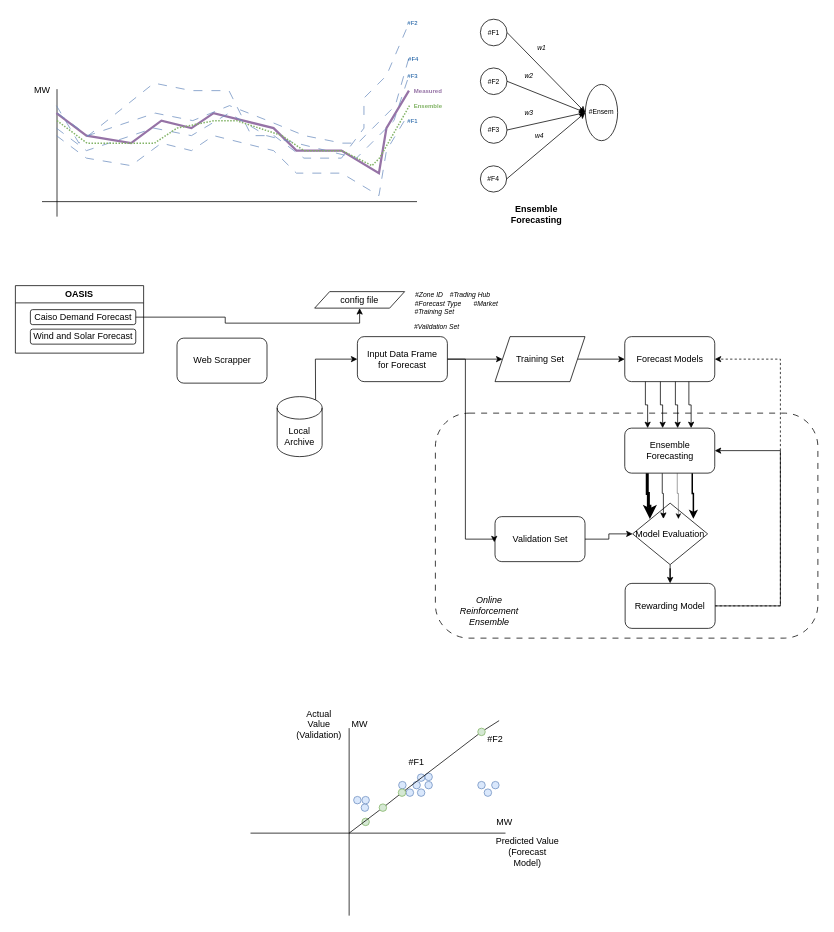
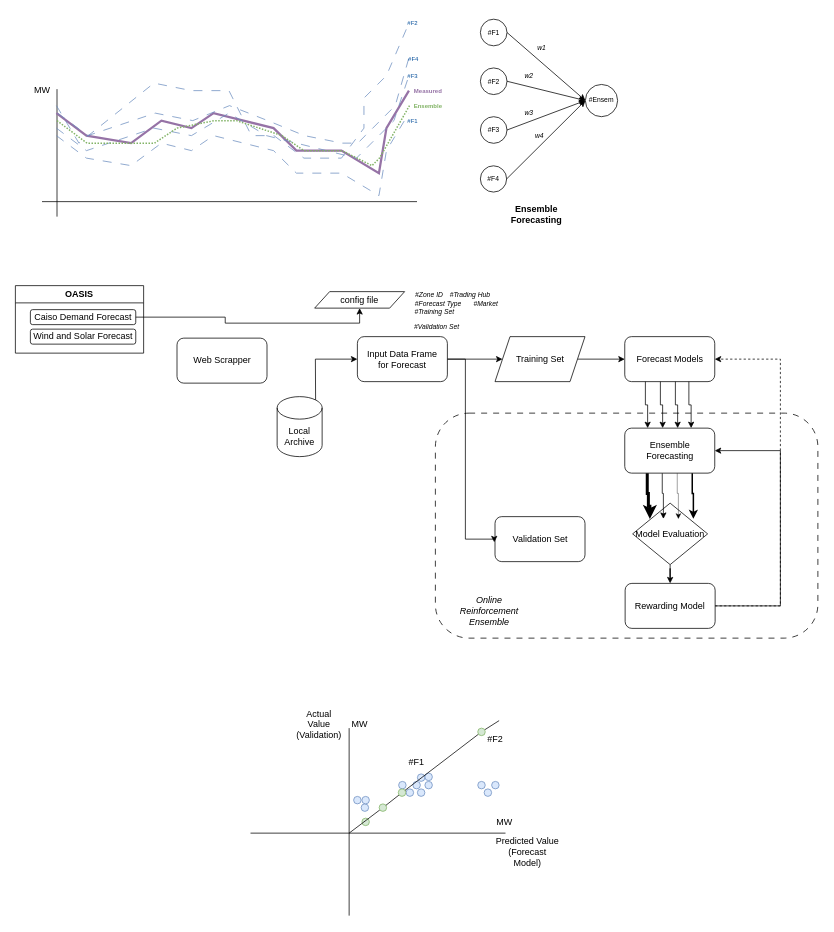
node "#Ensem": size 32x56 -> 32x32
edge "Validation Set" -> "Model Evaluation": removed
